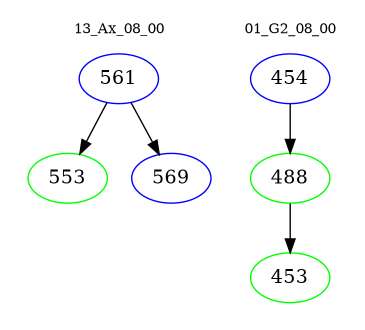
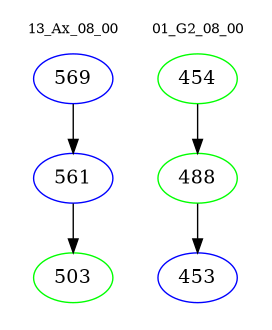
node "454": color blue -> green
edge "561" -> "569": reversed
node "553": label "553" -> "503"
node "453": color green -> blue
